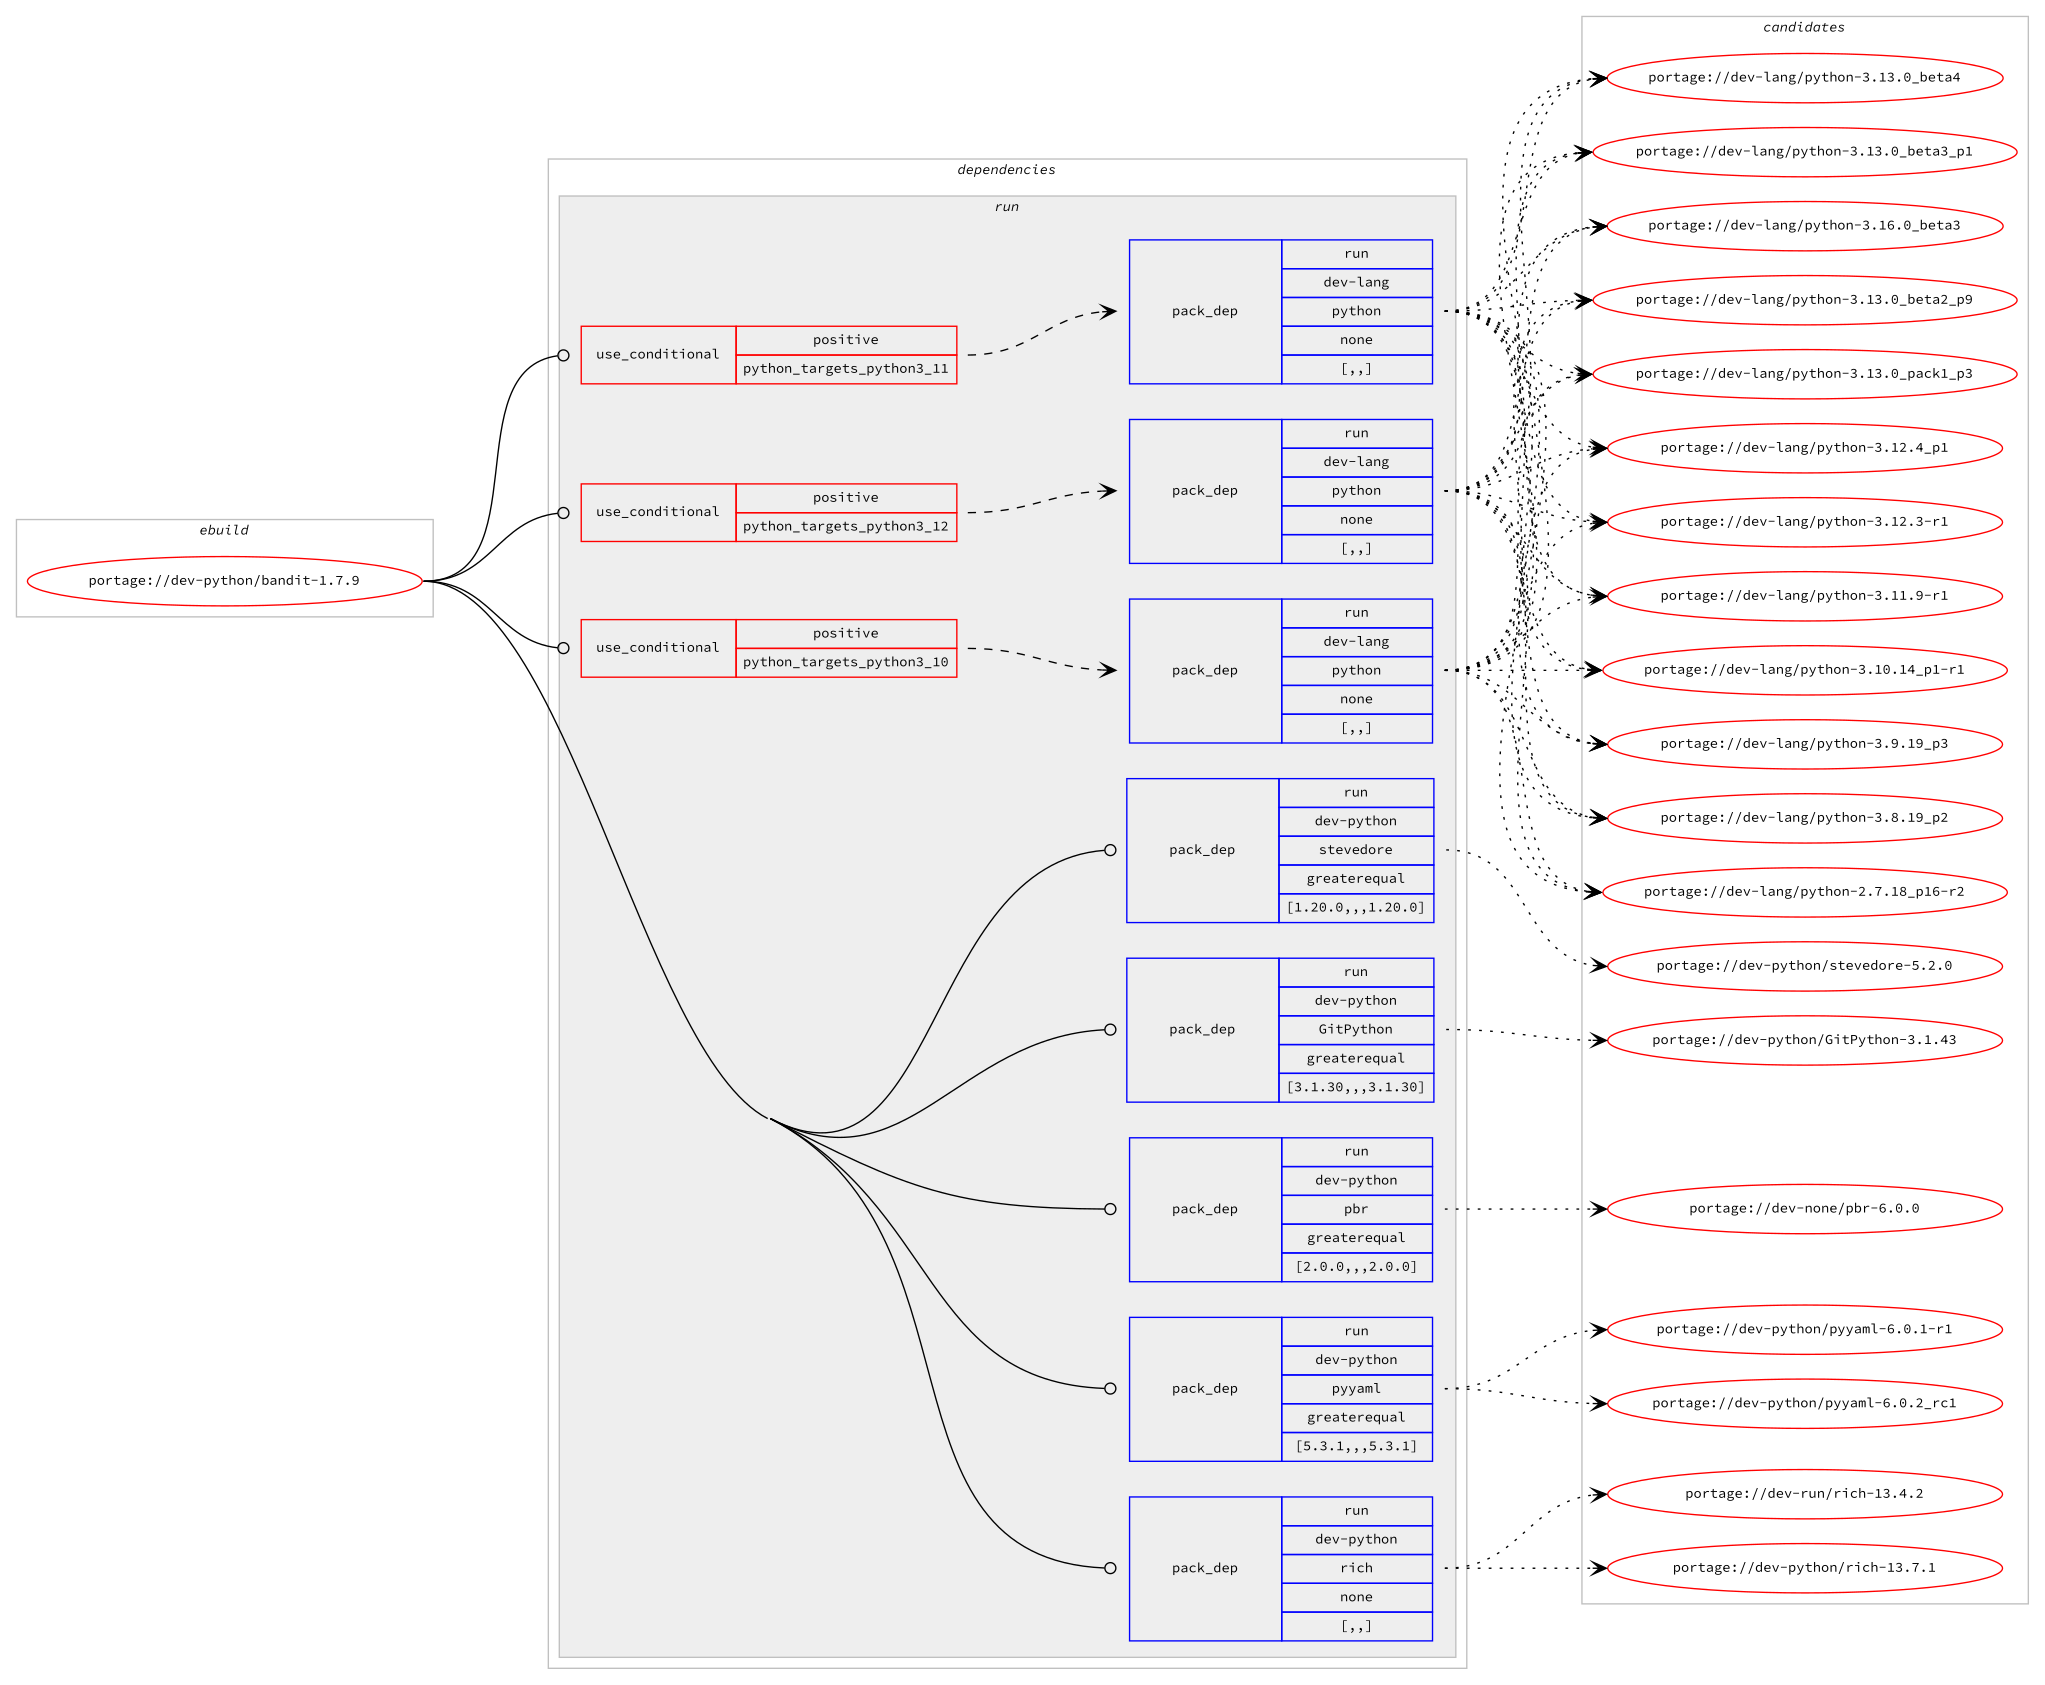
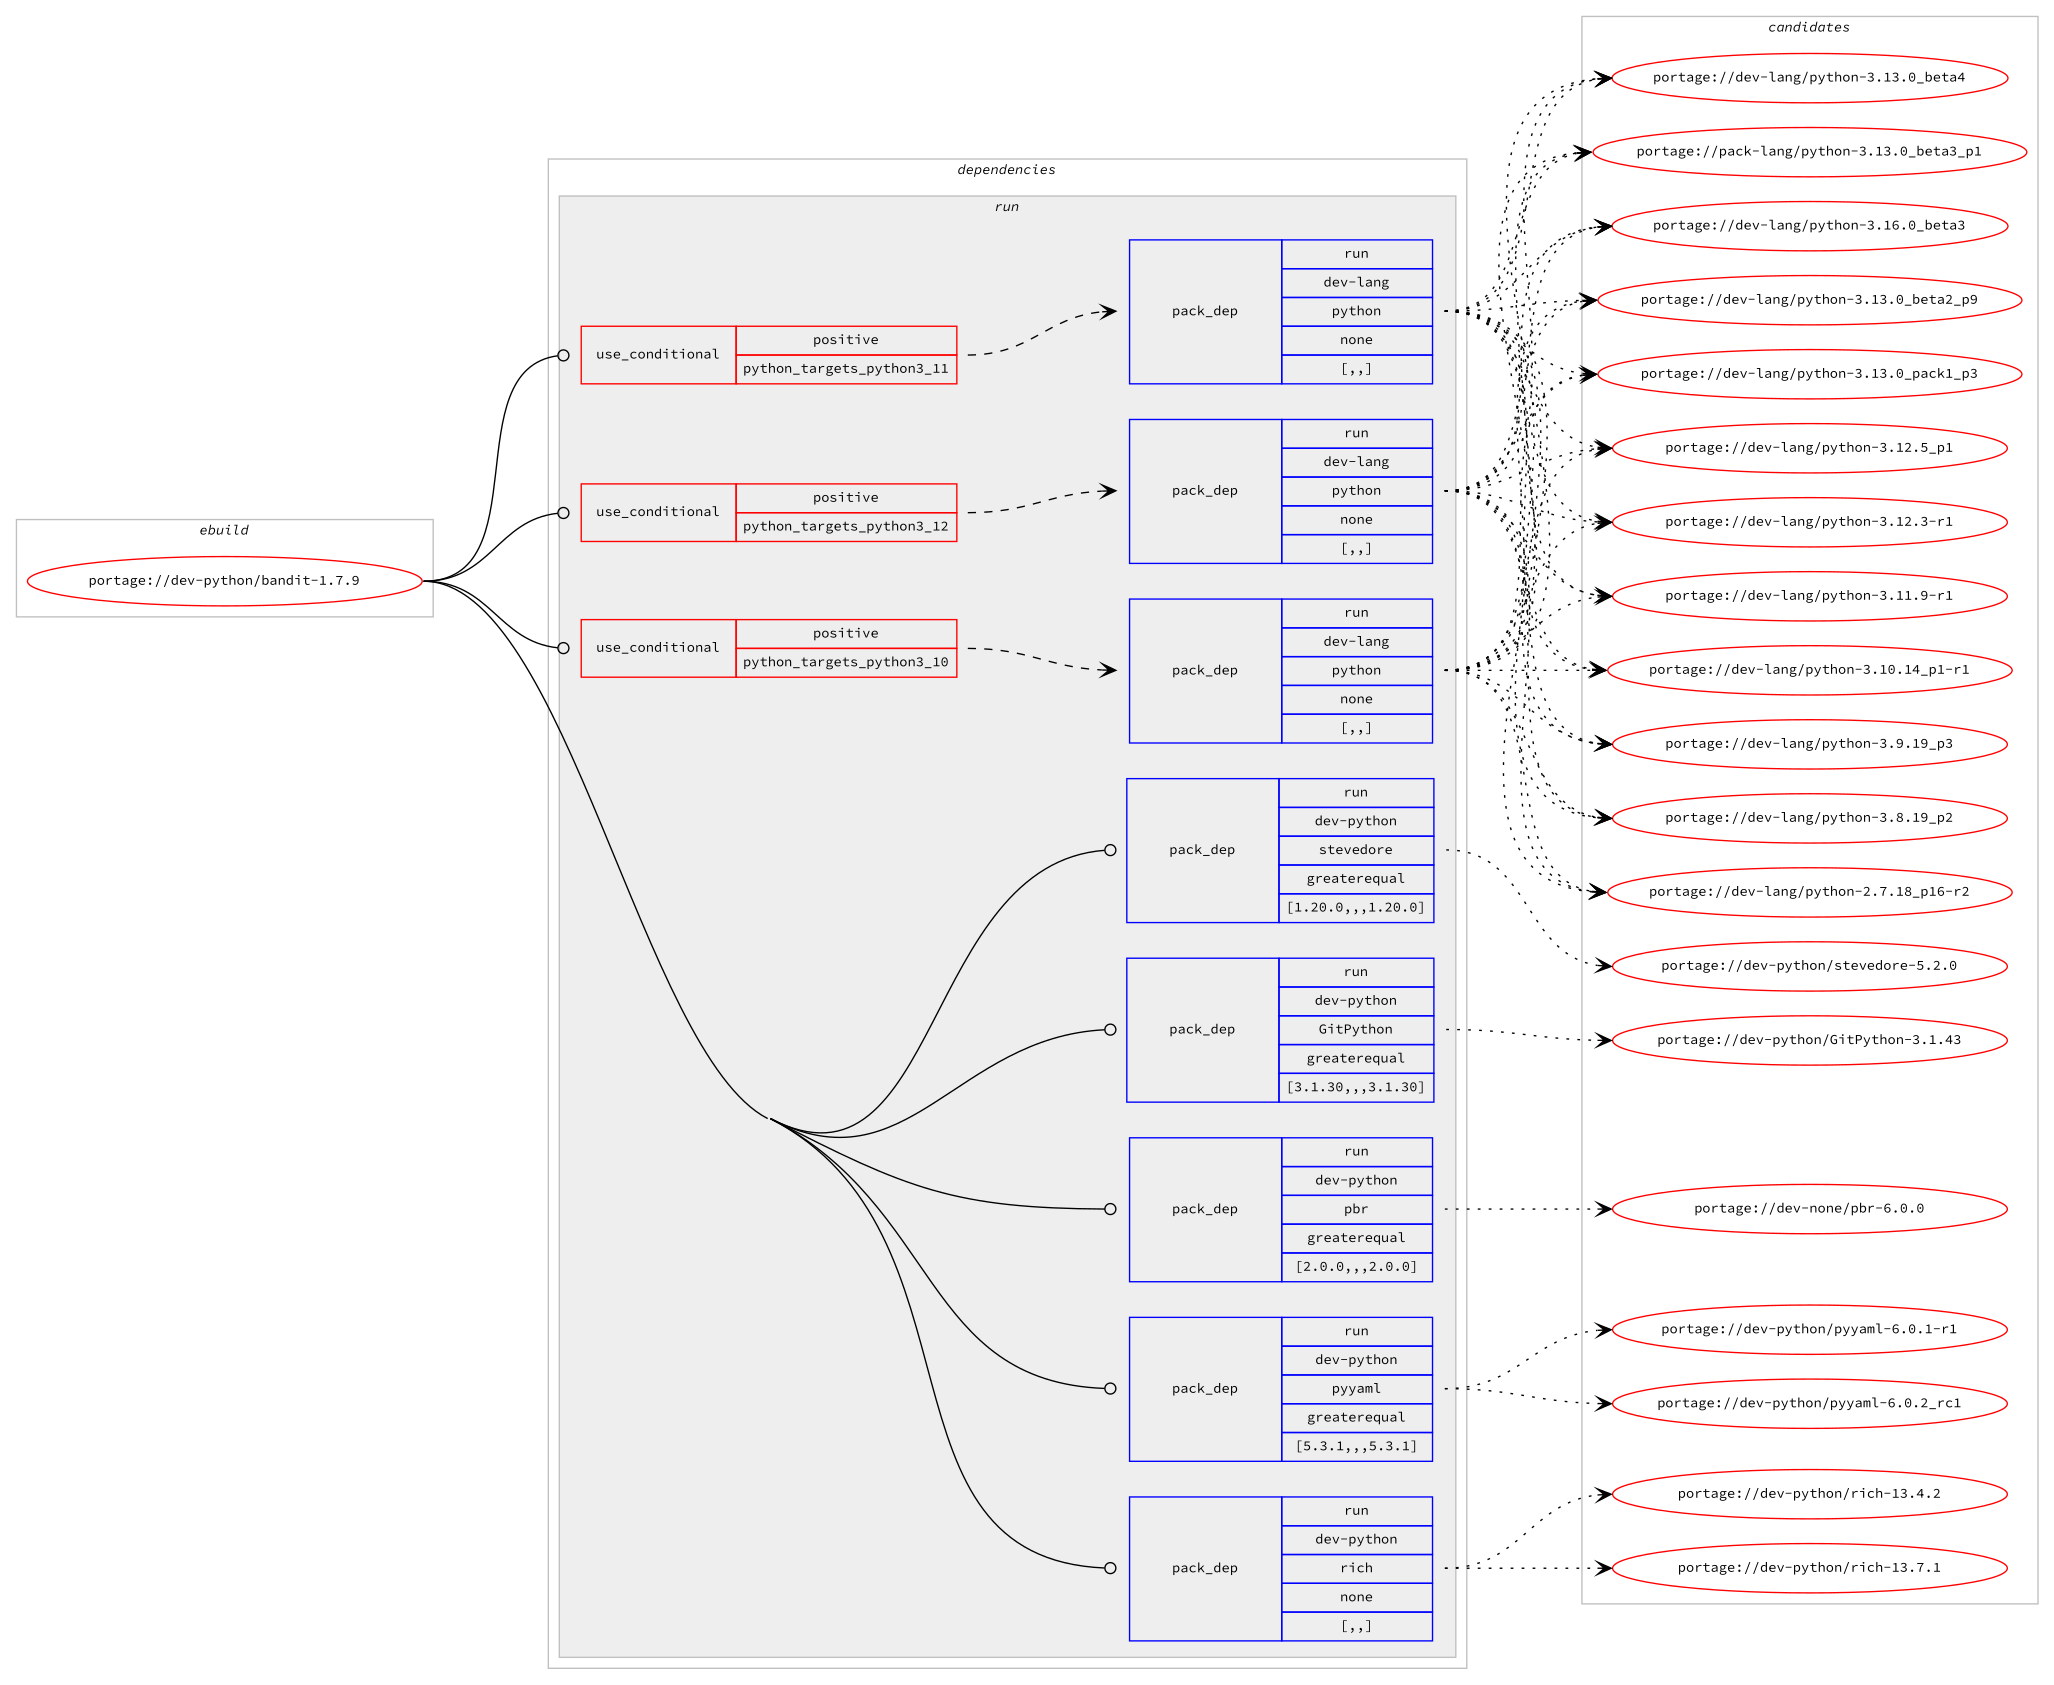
node "portage://dev-lang/python-3.13.0_beta3_p1": label "portage://dev-lang/python-3.13.0_beta3_p1" -> "portage://pack-lang/python-3.13.0_beta3_p1"
node "portage://dev-lang/python-3.12.4_p1": label "portage://dev-lang/python-3.12.4_p1" -> "portage://dev-lang/python-3.12.5_p1"
node "portage://dev-run/rich-13.4.2": label "portage://dev-run/rich-13.4.2" -> "portage://dev-python/rich-13.4.2"
